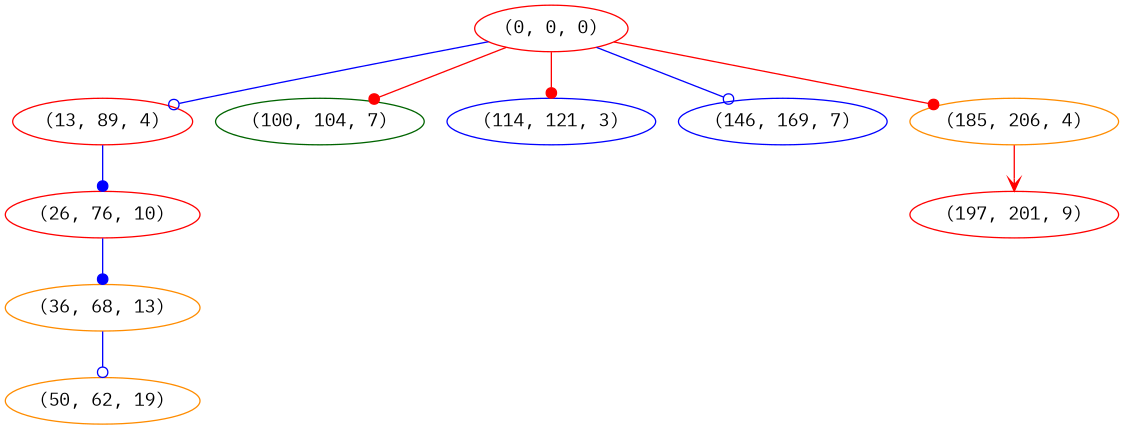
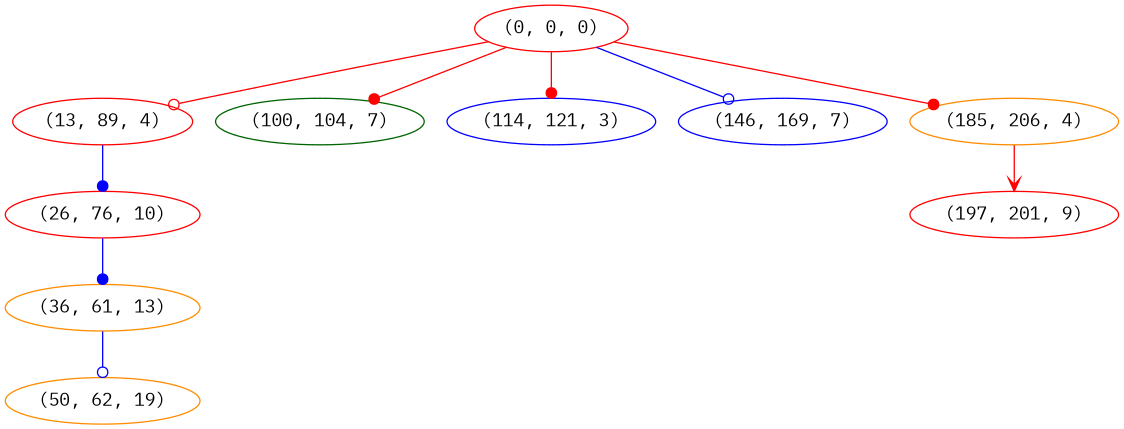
edge "(0, 0, 0)" -> "(13, 89, 4)": color blue -> red
node "(36, 68, 13)": label "(36, 68, 13)" -> "(36, 61, 13)"
